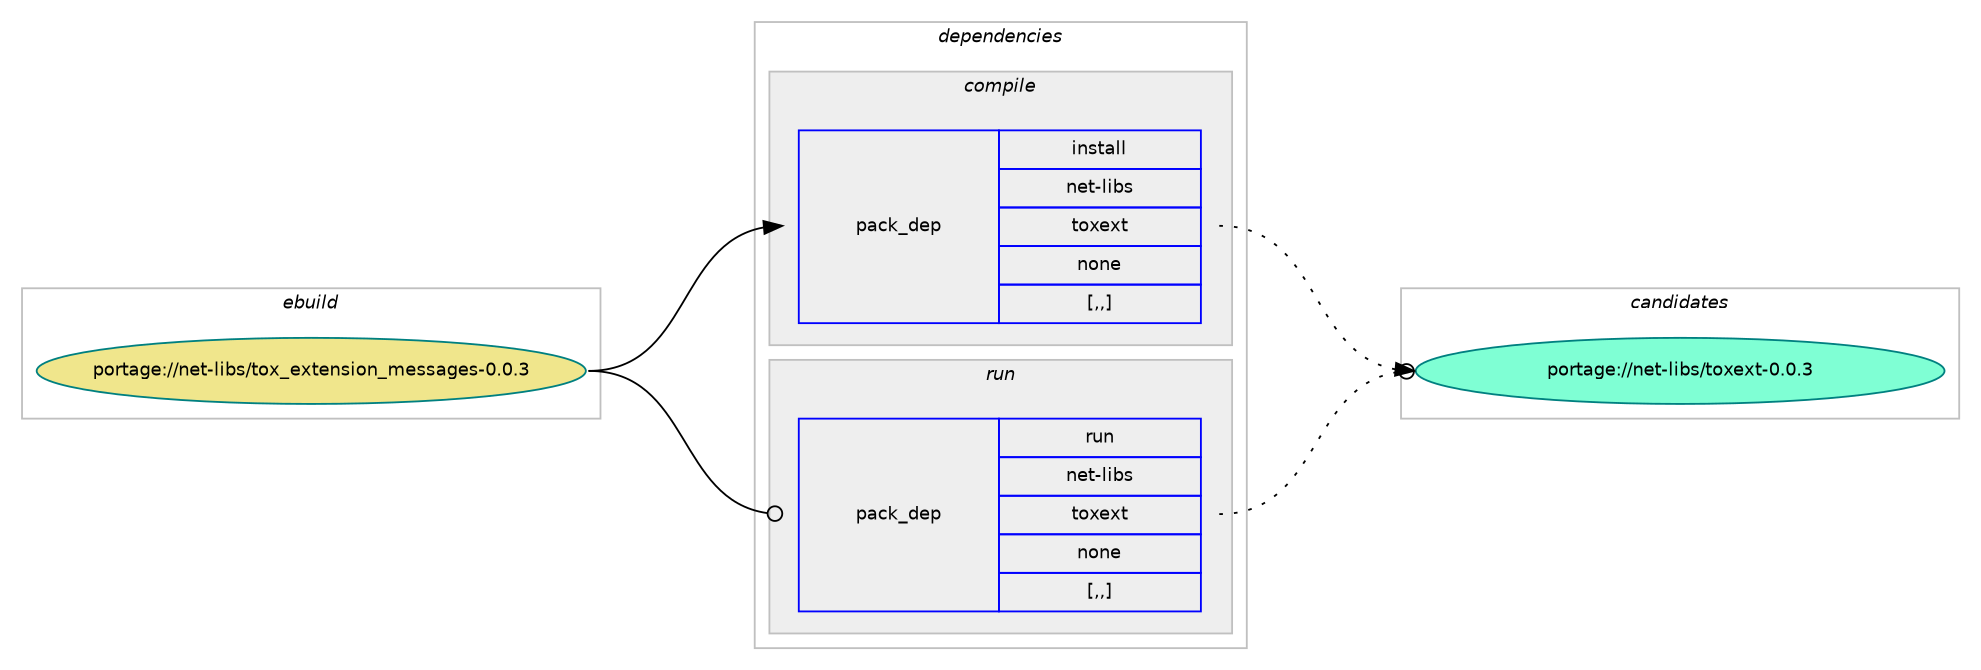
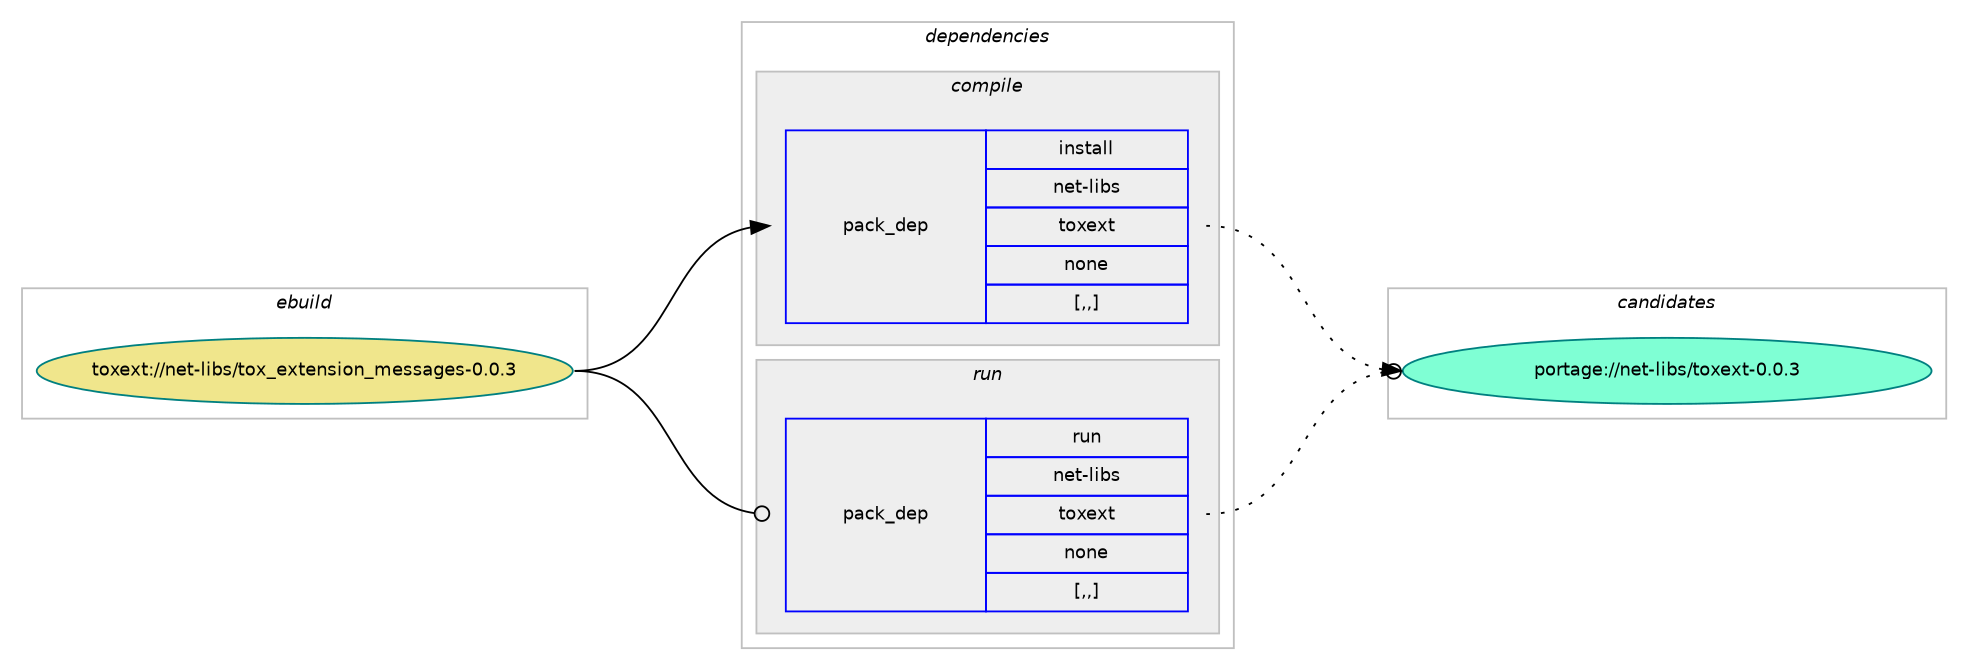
node "portage://net-libs/tox_extension_messages-0.0.3": label "portage://net-libs/tox_extension_messages-0.0.3" -> "toxext://net-libs/tox_extension_messages-0.0.3"
